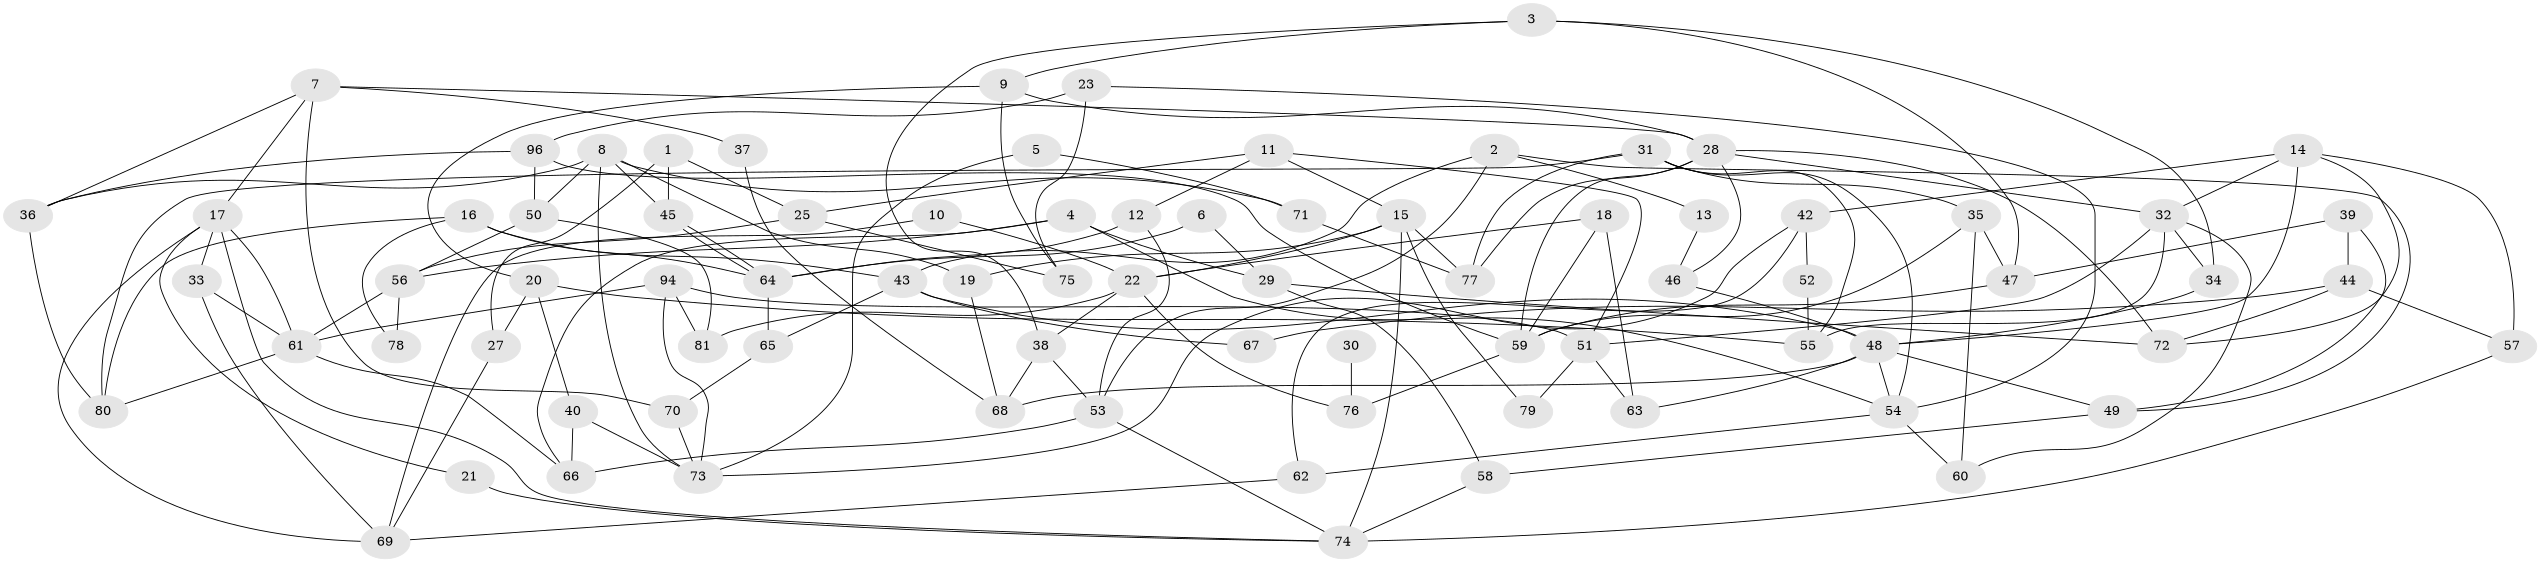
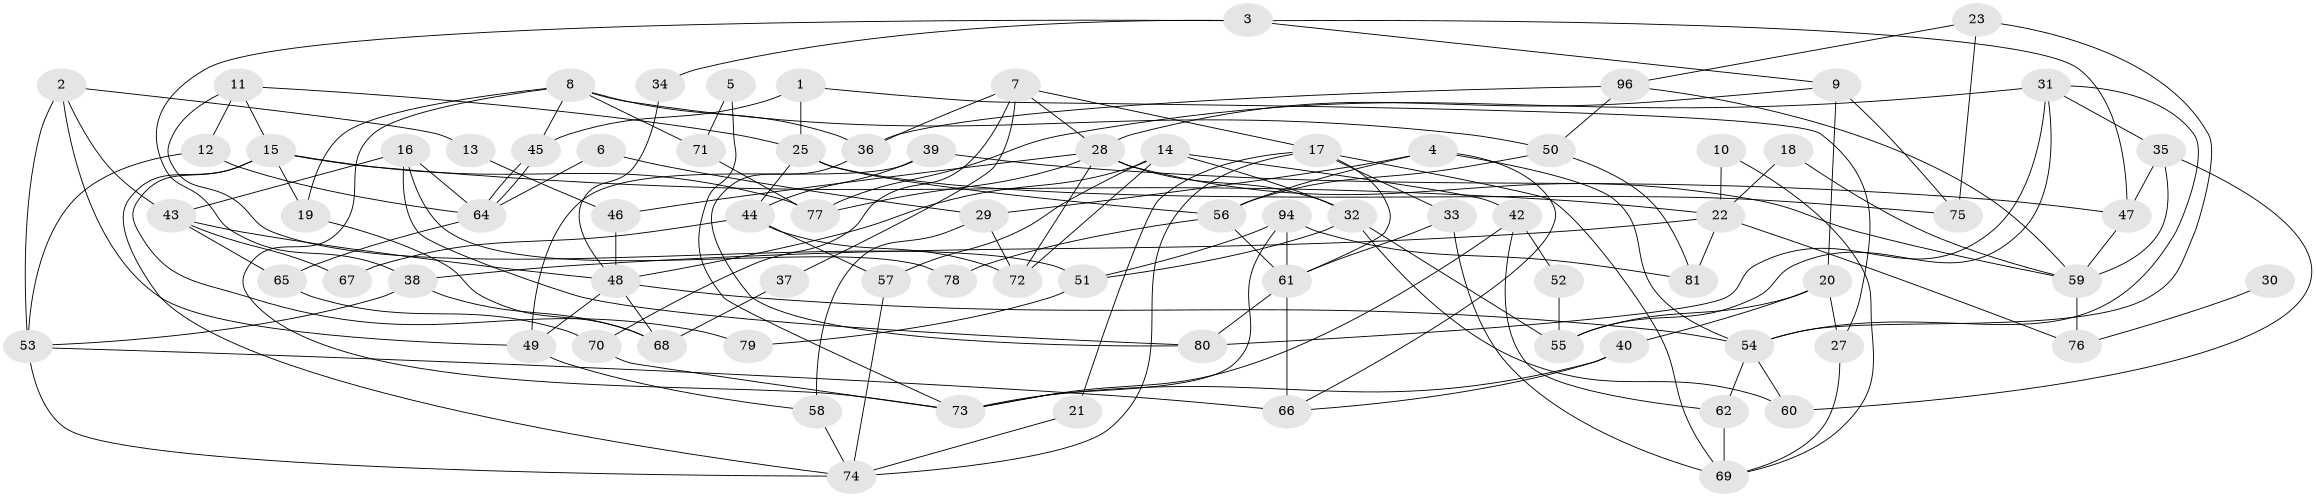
edge "25" -- "44": added
edge "32" -- "34": removed
node "63": removed
